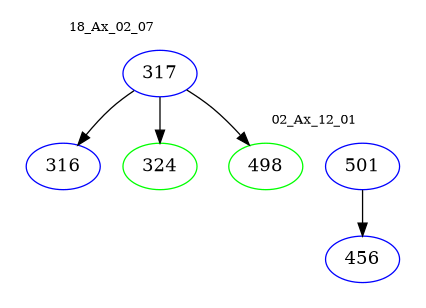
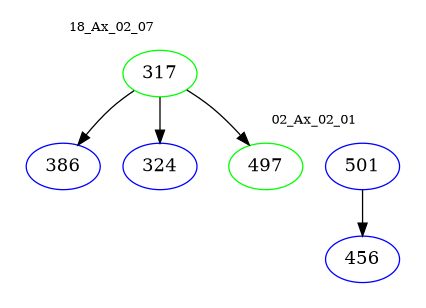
node "317": color blue -> green
cluster "02_Ax_12_01": label "02_Ax_12_01" -> "02_Ax_02_01"
node "316": label "316" -> "386"
node "324": color green -> blue
node "498": label "498" -> "497"
